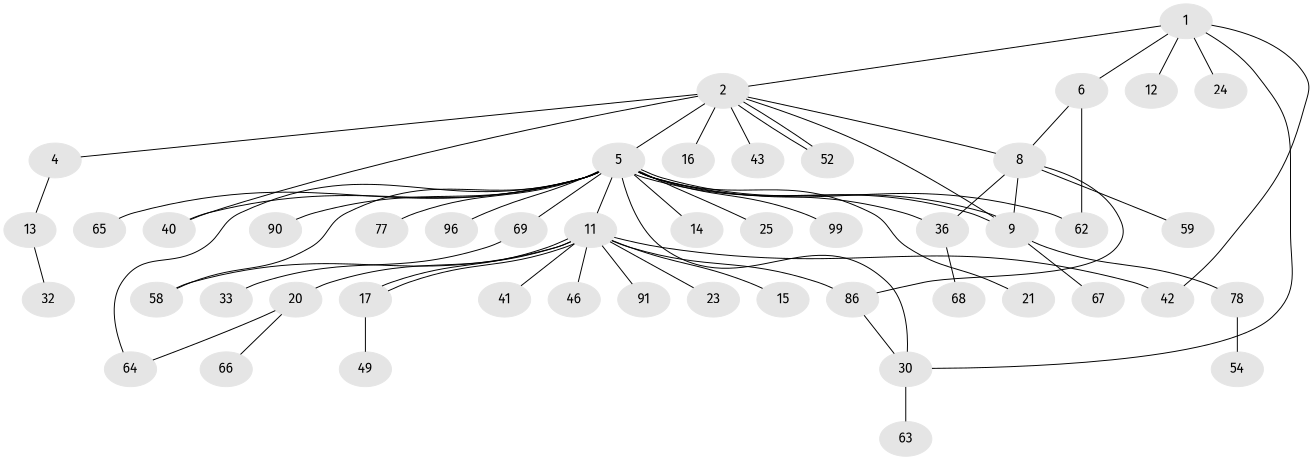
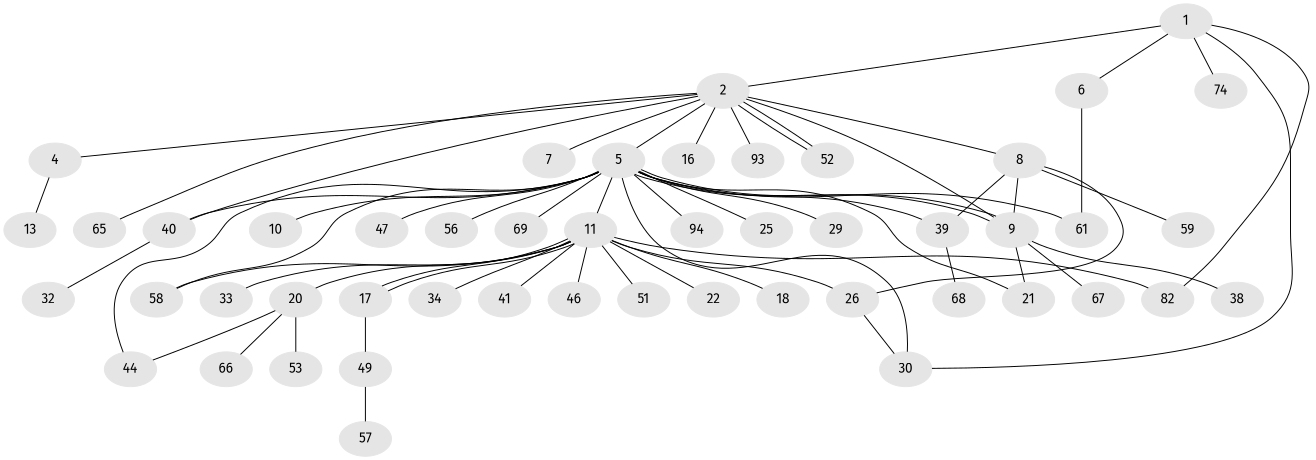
node "12": removed
node "24": label "24" -> "74"
edge "6" -- "8": removed
node "7": added
node "43": label "43" -> "93"
edge "5" -- "65": now "2" -- "65"
node "90": label "90" -> "10"
node "77": label "77" -> "47"
node "96": label "96" -> "56"
node "14": label "14" -> "94"
node "99": label "99" -> "29"
node "36": label "36" -> "39"
node "62": label "62" -> "61"
edge "69" -- "33": now "11" -- "33"
edge "13" -- "32": now "40" -- "32"
edge "9" -- "21": added
node "34": added
node "91": label "91" -> "51"
node "23": label "23" -> "22"
node "15": label "15" -> "18"
node "86": label "86" -> "26"
node "42": label "42" -> "82"
node "78": label "78" -> "38"
node "64": label "64" -> "44"
node "53": added
node "54": removed
node "57": added
node "63": removed
